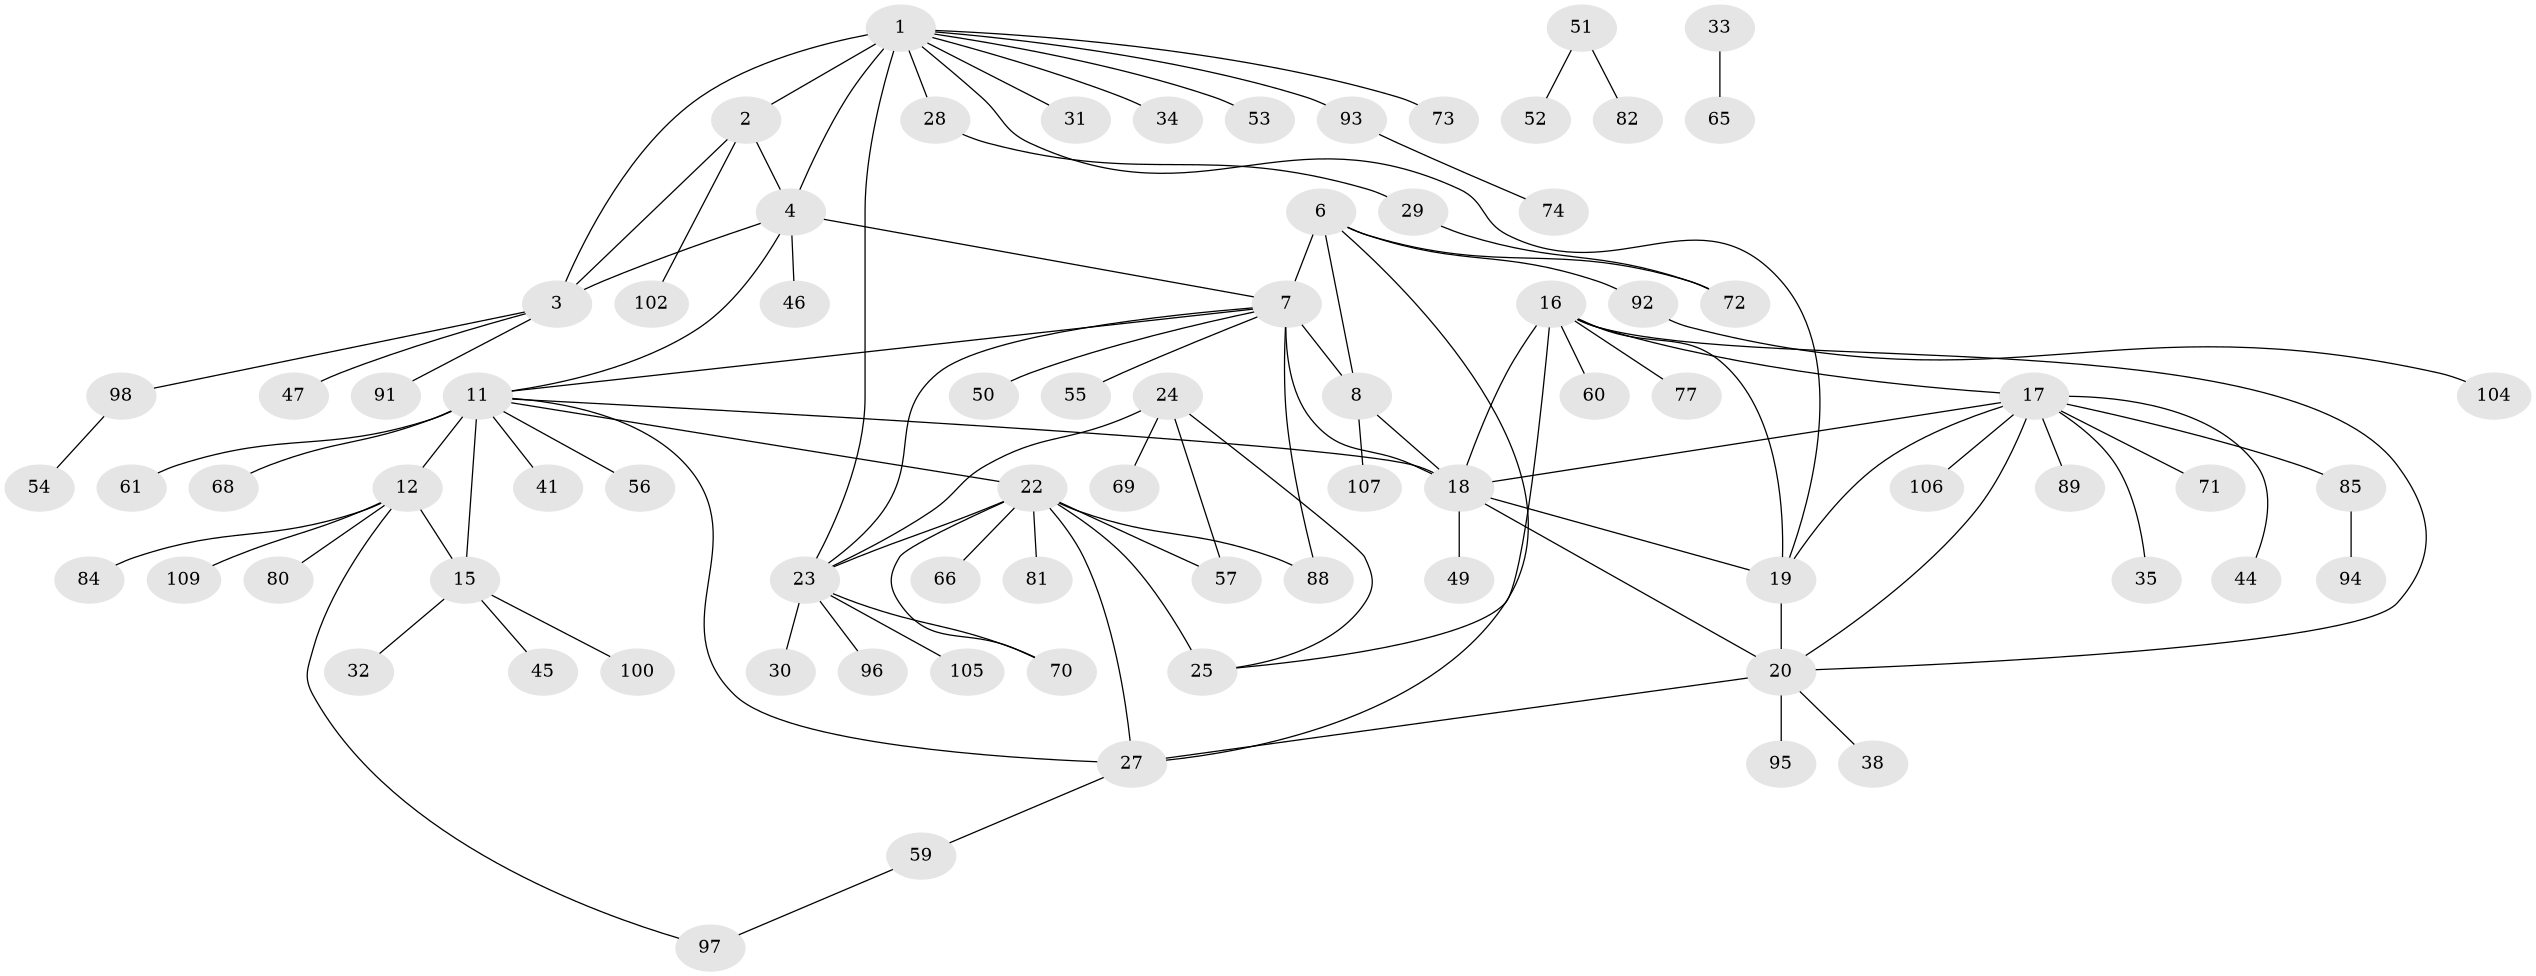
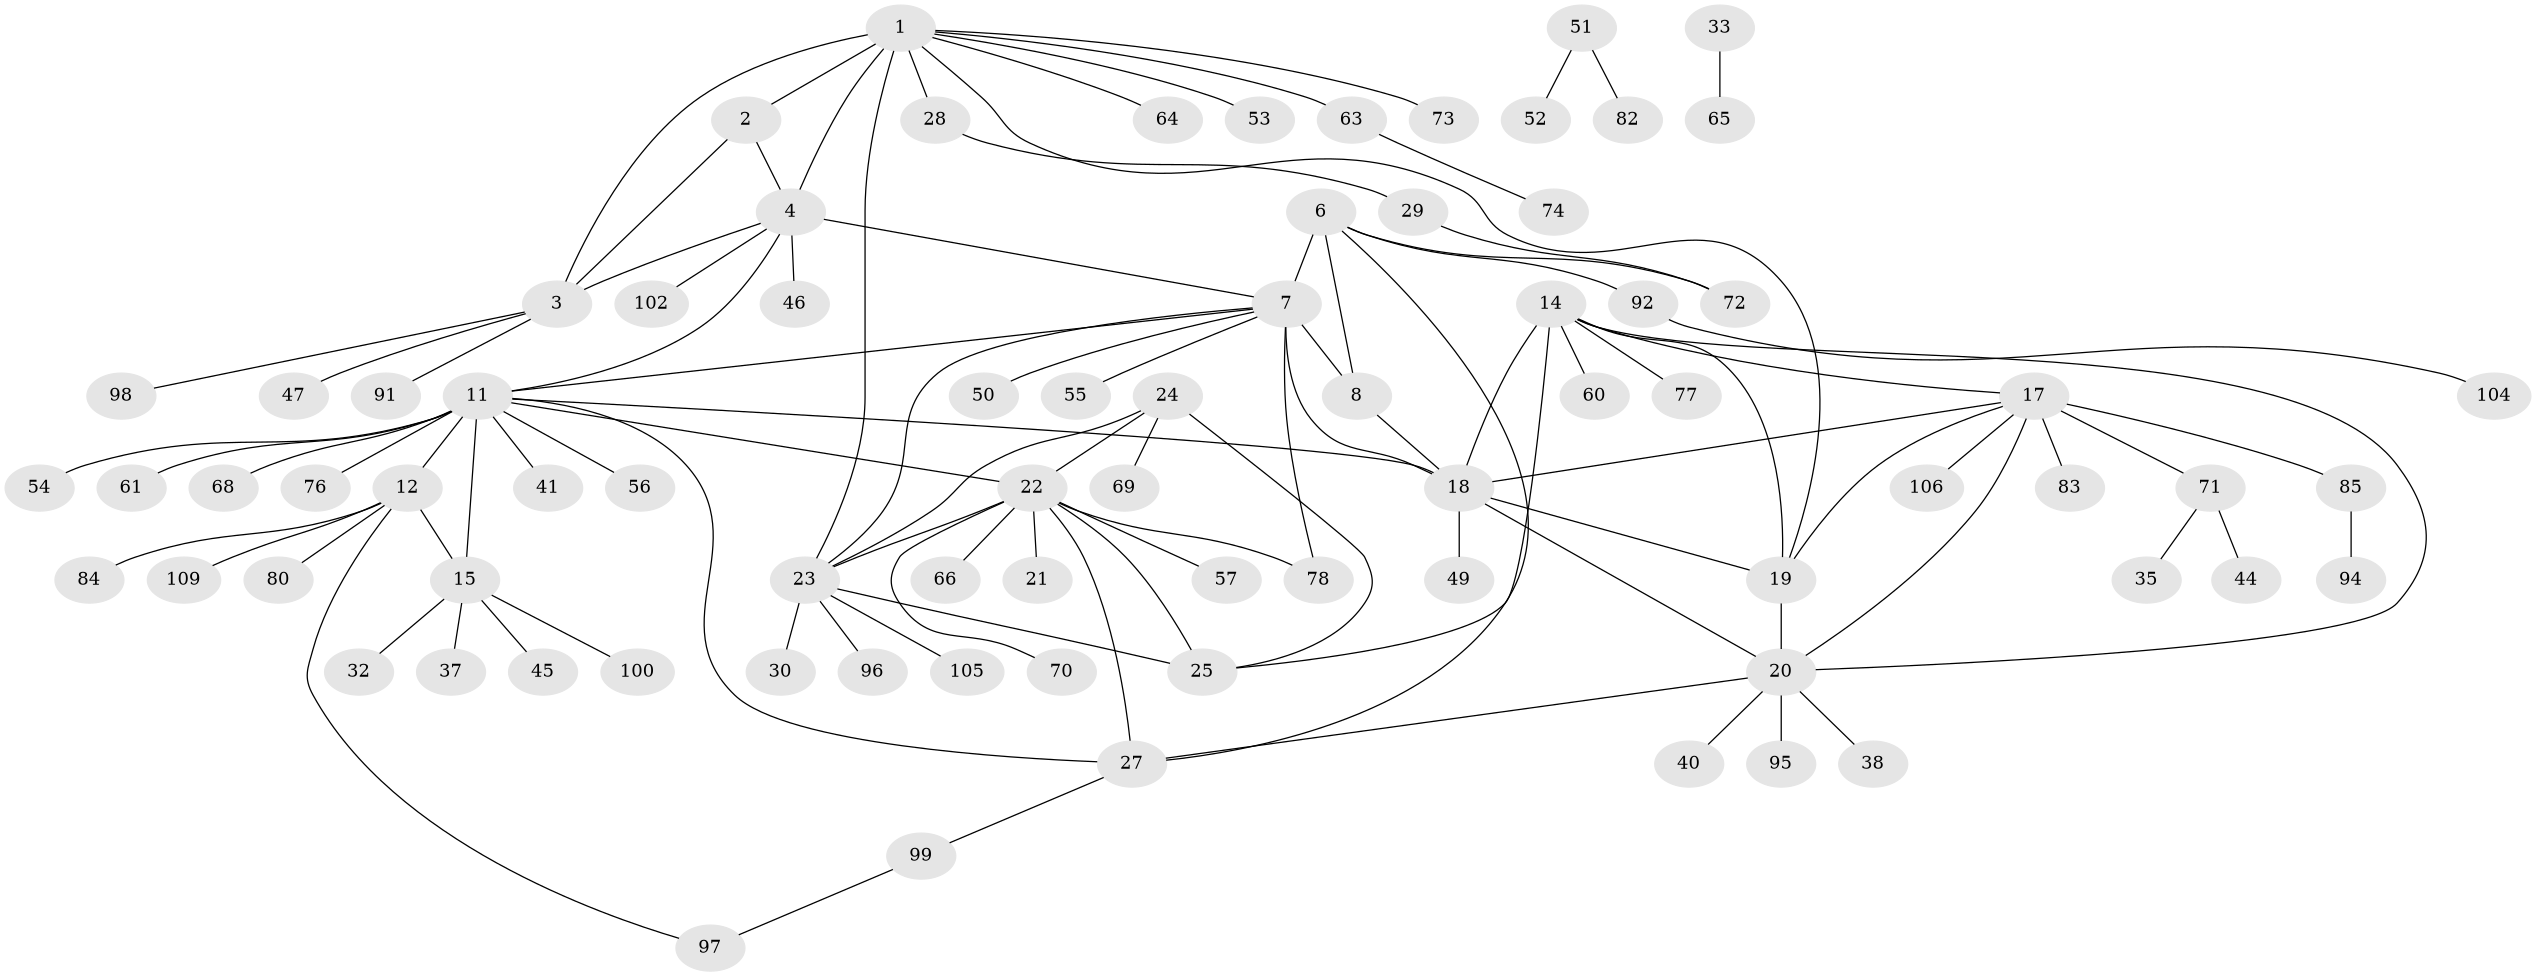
node "31": removed
node "34": label "34" -> "64"
node "93": label "93" -> "63"
edge "2" -- "102": now "4" -- "102"
node "16": label "16" -> "14"
edge "17" -- "44": now "71" -- "44"
edge "98" -- "54": now "11" -- "54"
edge "17" -- "35": now "71" -- "35"
node "76": added
edge "24" -- "57": now "24" -- "22"
node "107": removed
node "89": label "89" -> "83"
node "81": label "81" -> "21"
node "88": label "88" -> "78"
edge "23" -- "70": now "23" -- "25"
node "37": added
node "40": added
node "59": label "59" -> "99"
